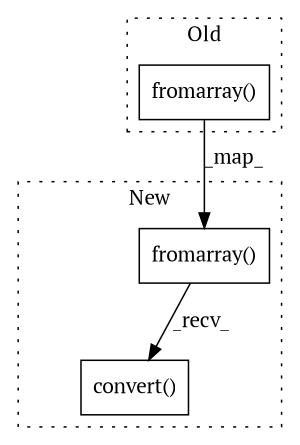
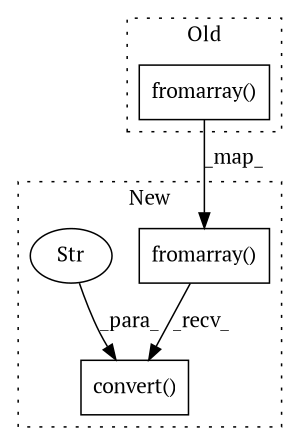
node "Str": added
